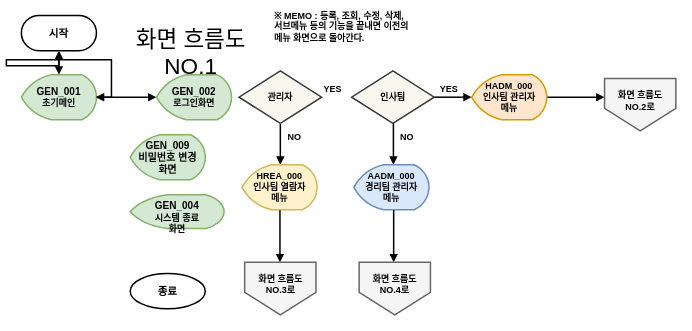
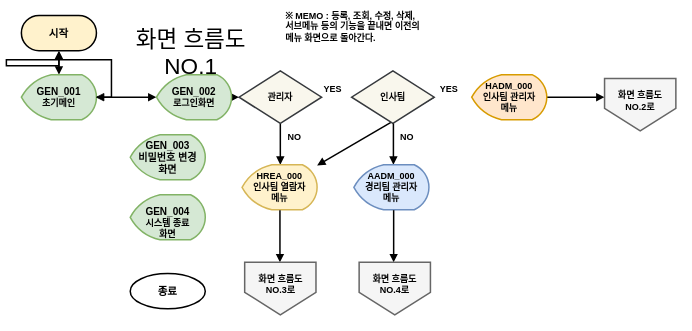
node "※ MEMO : 등록, 조회, 수정, 삭제, 서브메뉴 등의 기능을 끝내면 이전의 메뉴 화면으로 돌아간다.": moved (350, 27) -> (361, 27)
node "시작": fillcolor #ffffff -> #fff2cc
edge "GEN_002 로그인화면" -> "관리자": added
edge "인사팀" -> "HADM_000 인사팀 관리자 메뉴": now "인사팀" -> "HREA_000 인사팀 열람자 메뉴"
node "GEN_009 비밀번호 변경 화면": label "GEN_009 비밀번호 변경 화면" -> "GEN_003 비밀번호 변경 화면"
node "GEN_004 시스템 종료 화면": size 94x34 -> 75x45
